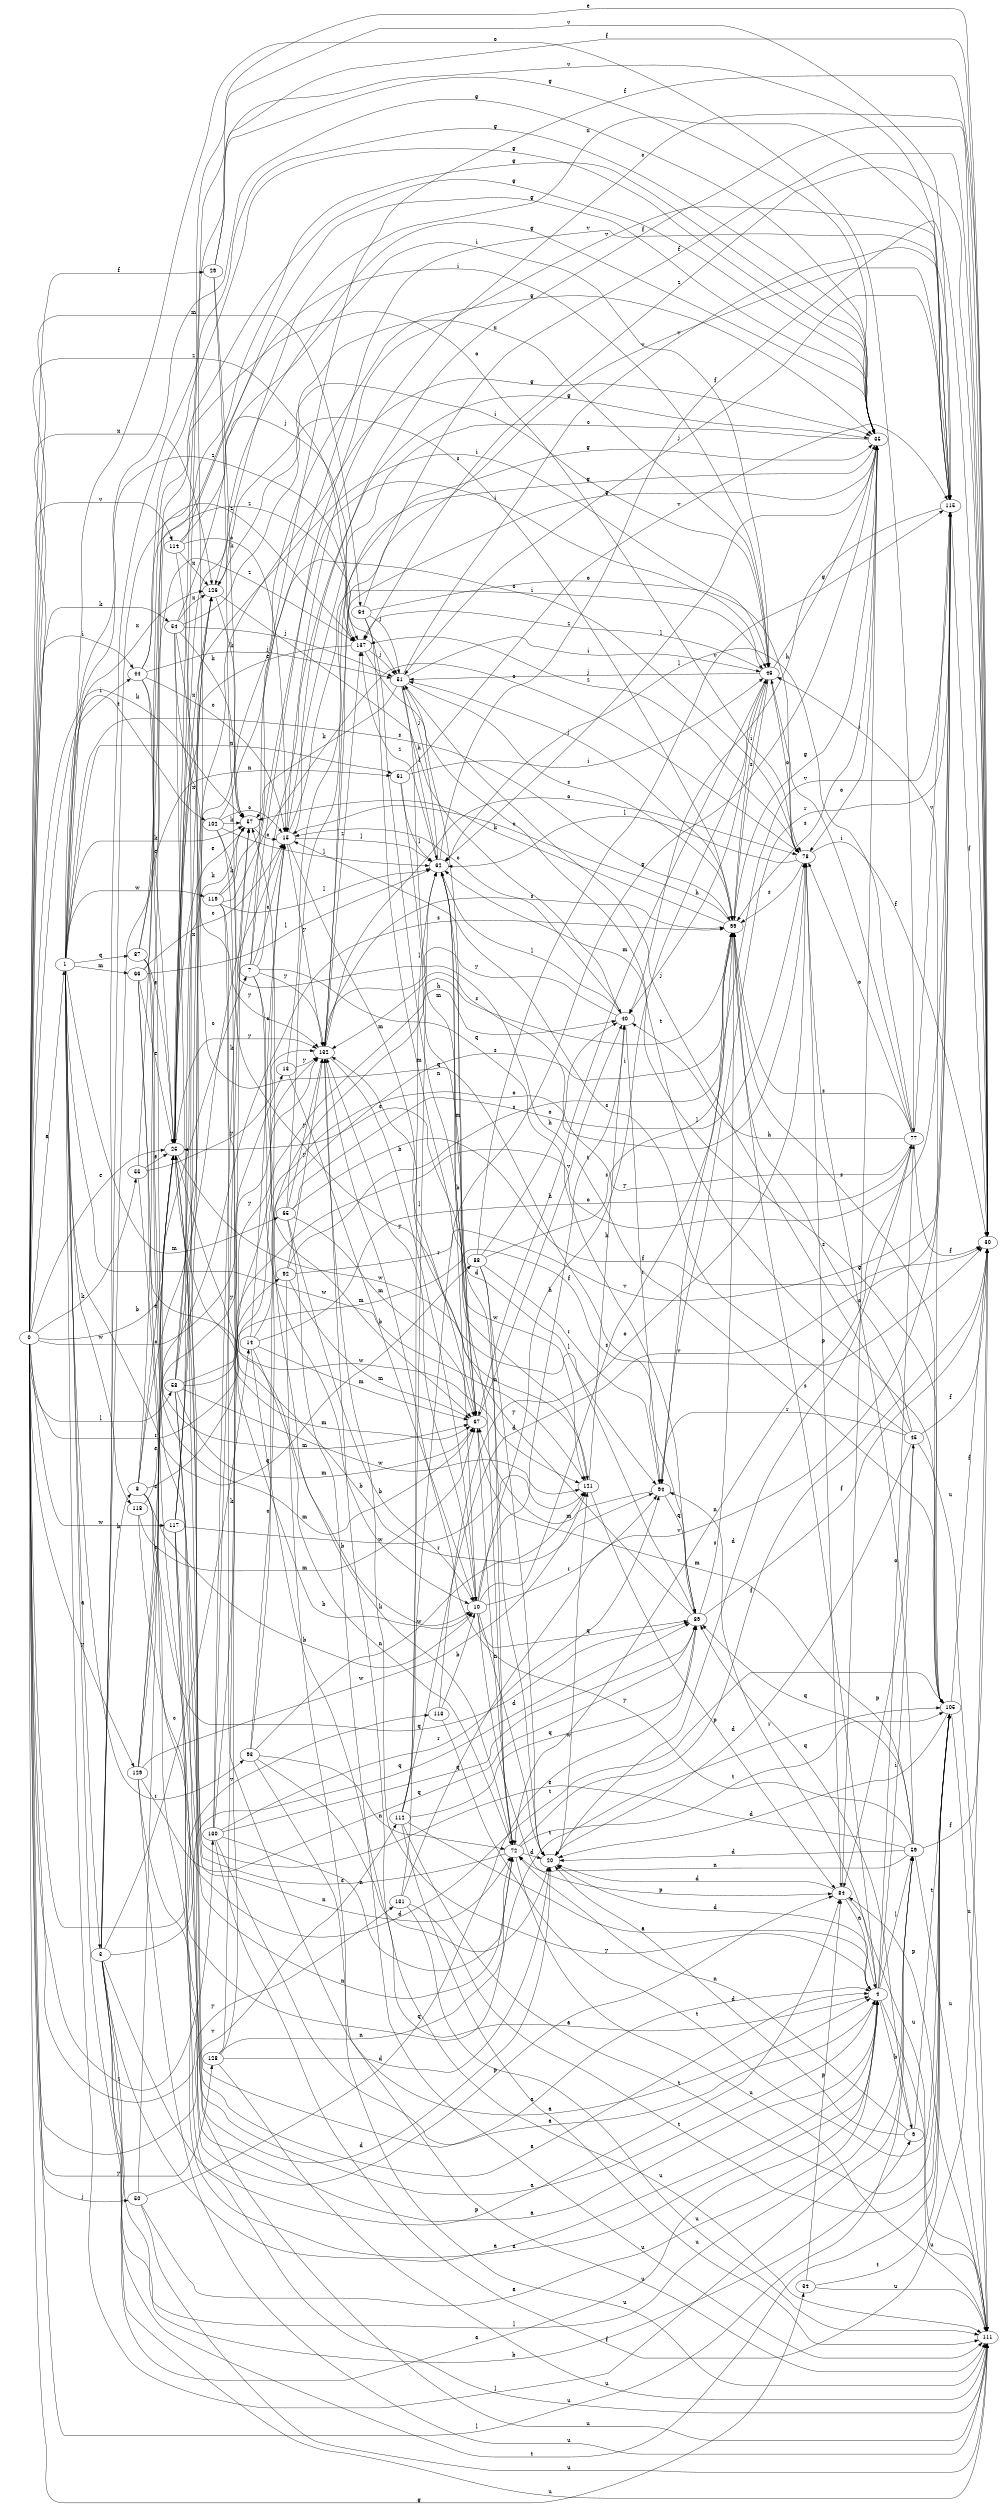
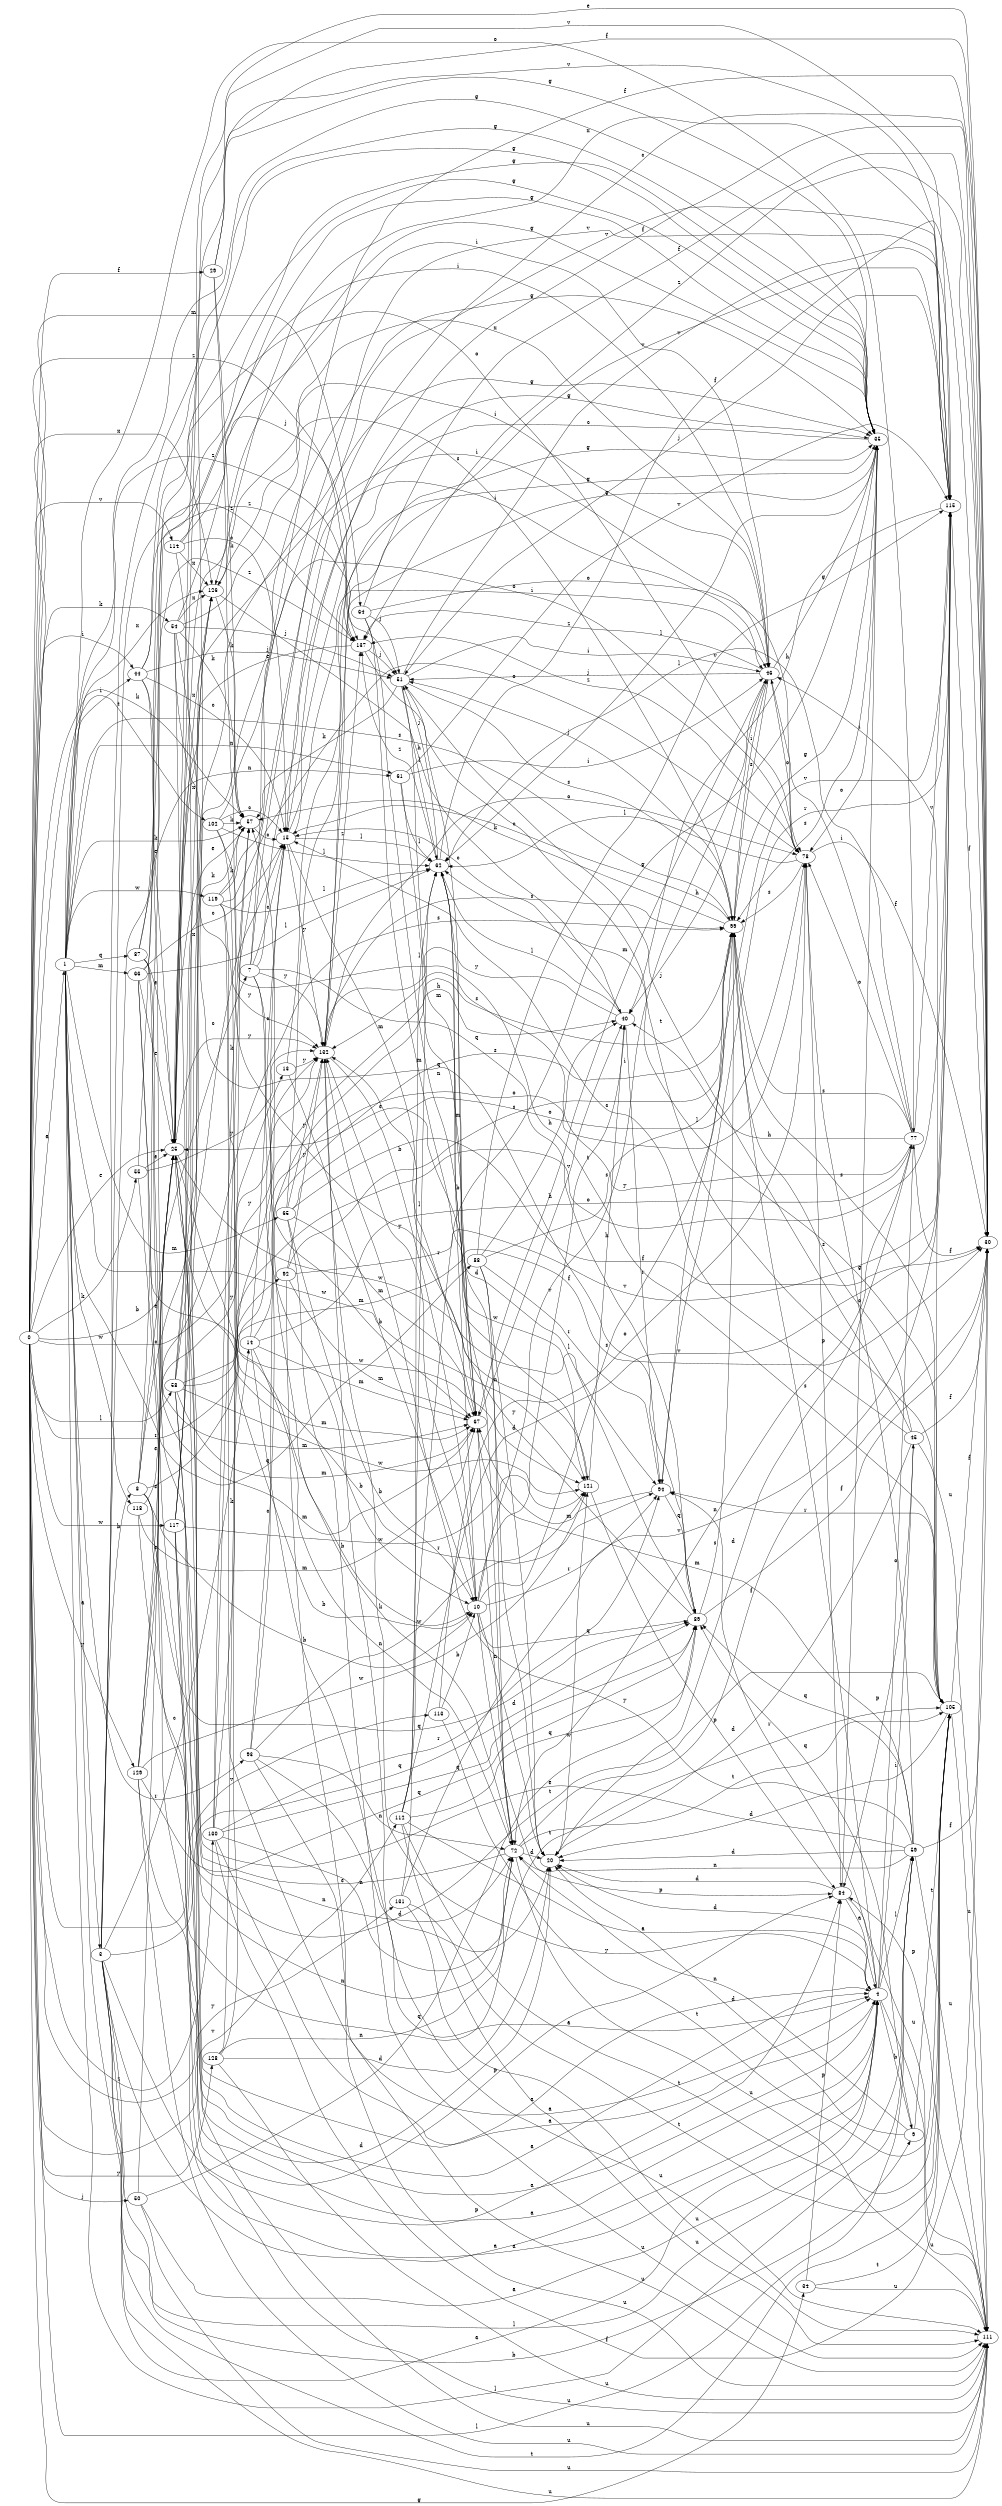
edge "10" -> "40": label "h" -> "v"
edge "45" -> "94": now "105" -> "94"
